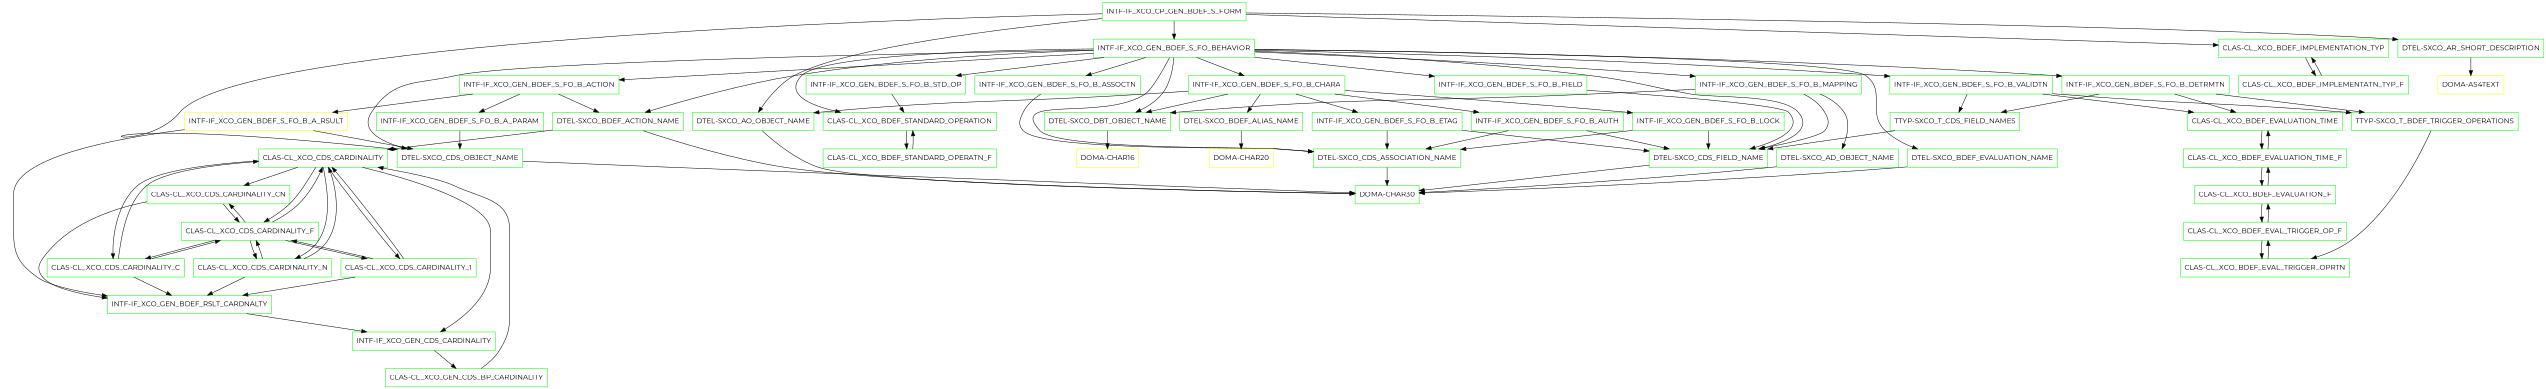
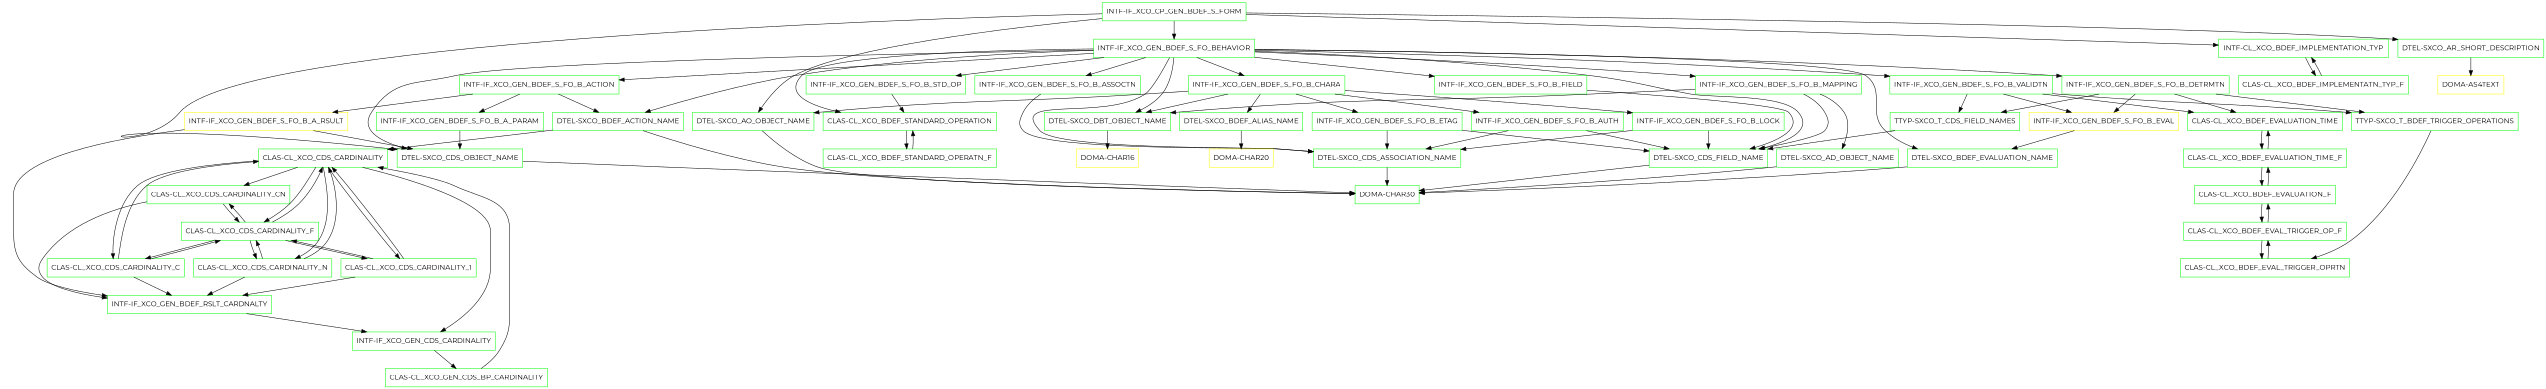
node "CLAS-CL_XCO_BDEF_IMPLEMENTATION_TYP": label "CLAS-CL_XCO_BDEF_IMPLEMENTATION_TYP" -> "INTF-CL_XCO_BDEF_IMPLEMENTATION_TYP"
node "INTF-IF_XCO_GEN_BDEF_S_FO_B_EVAL": added
